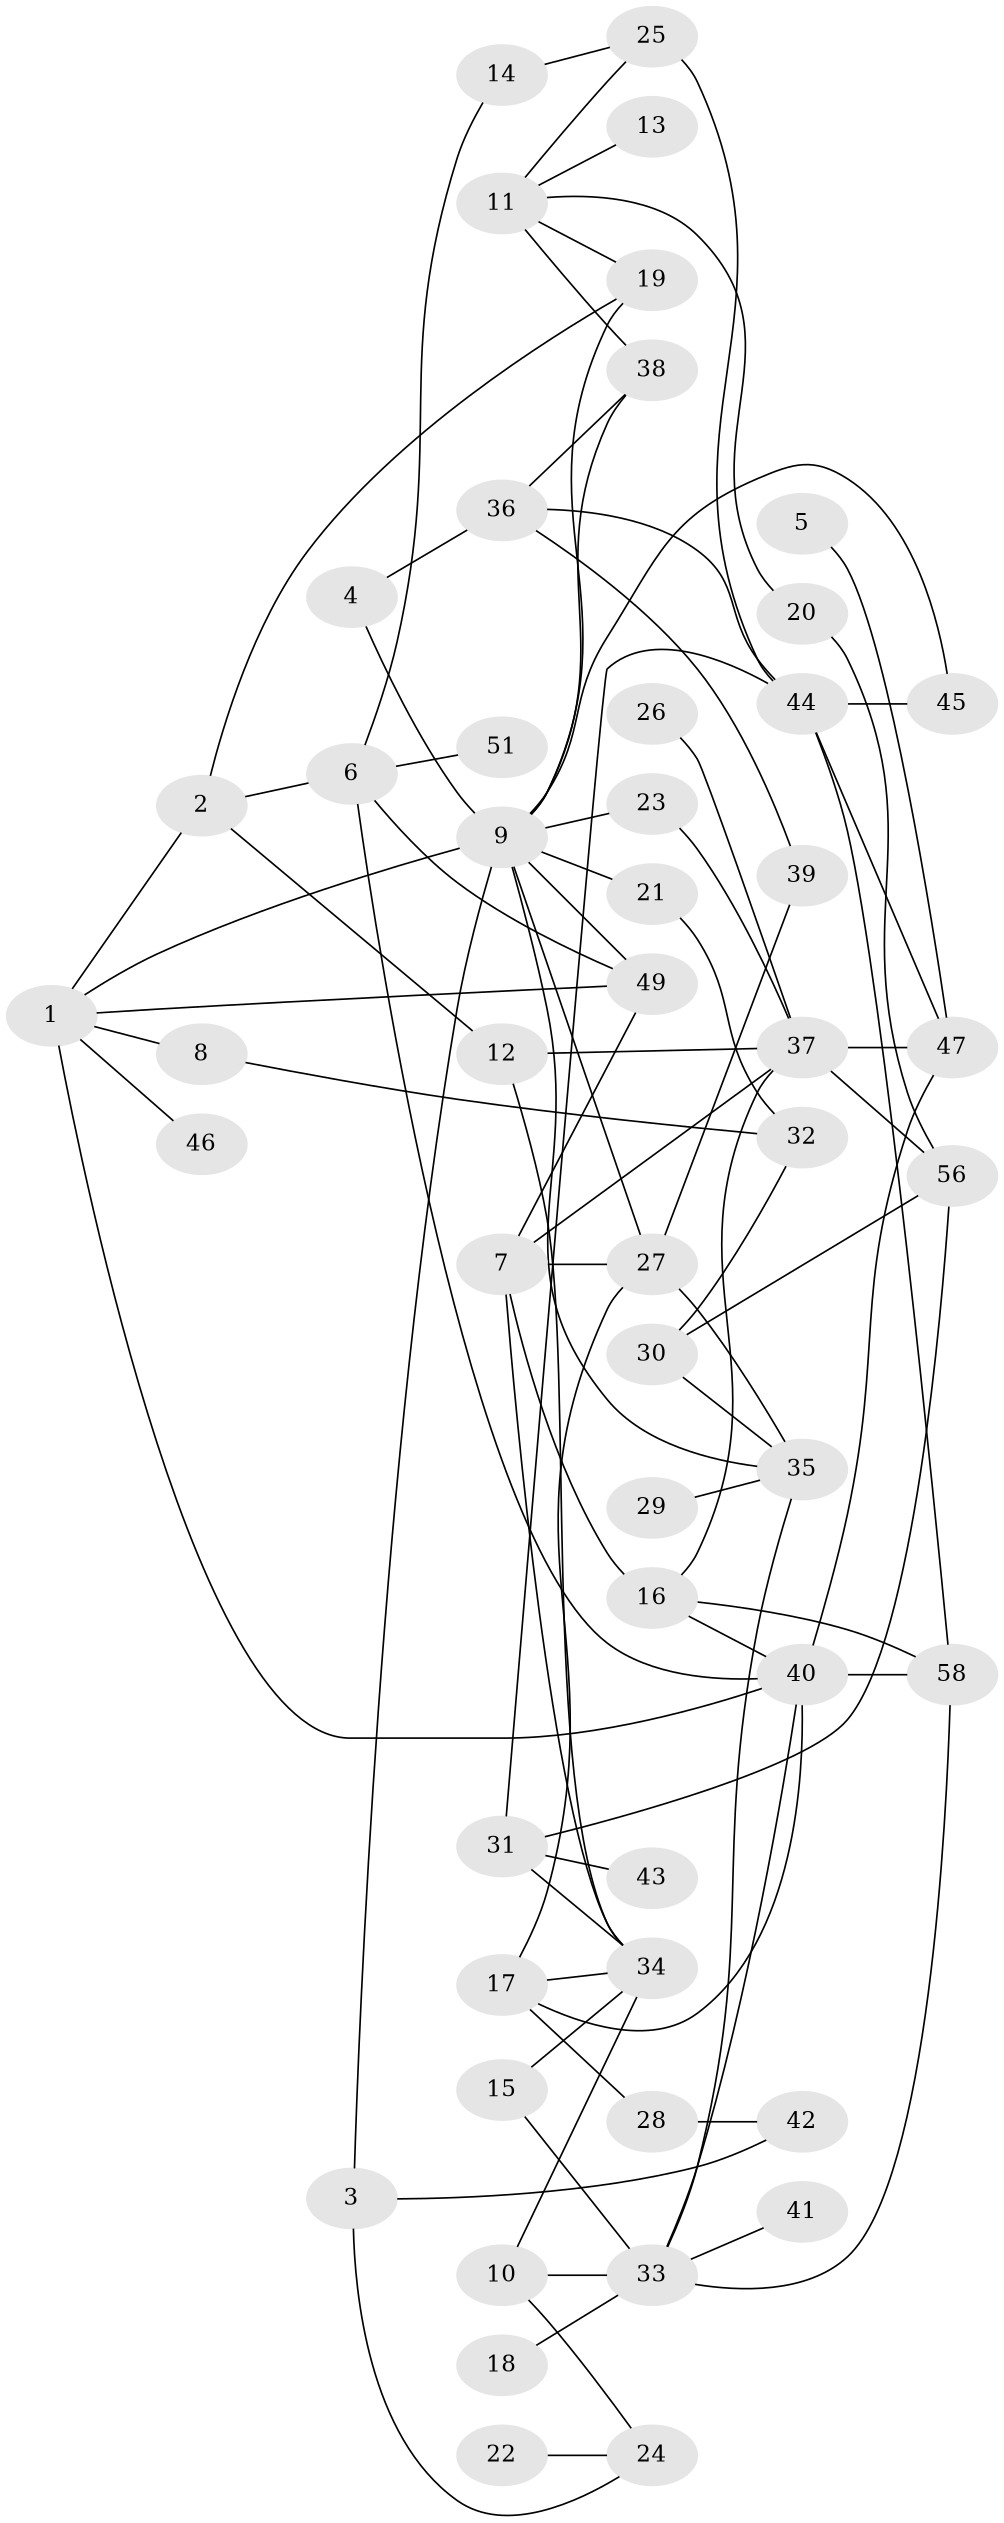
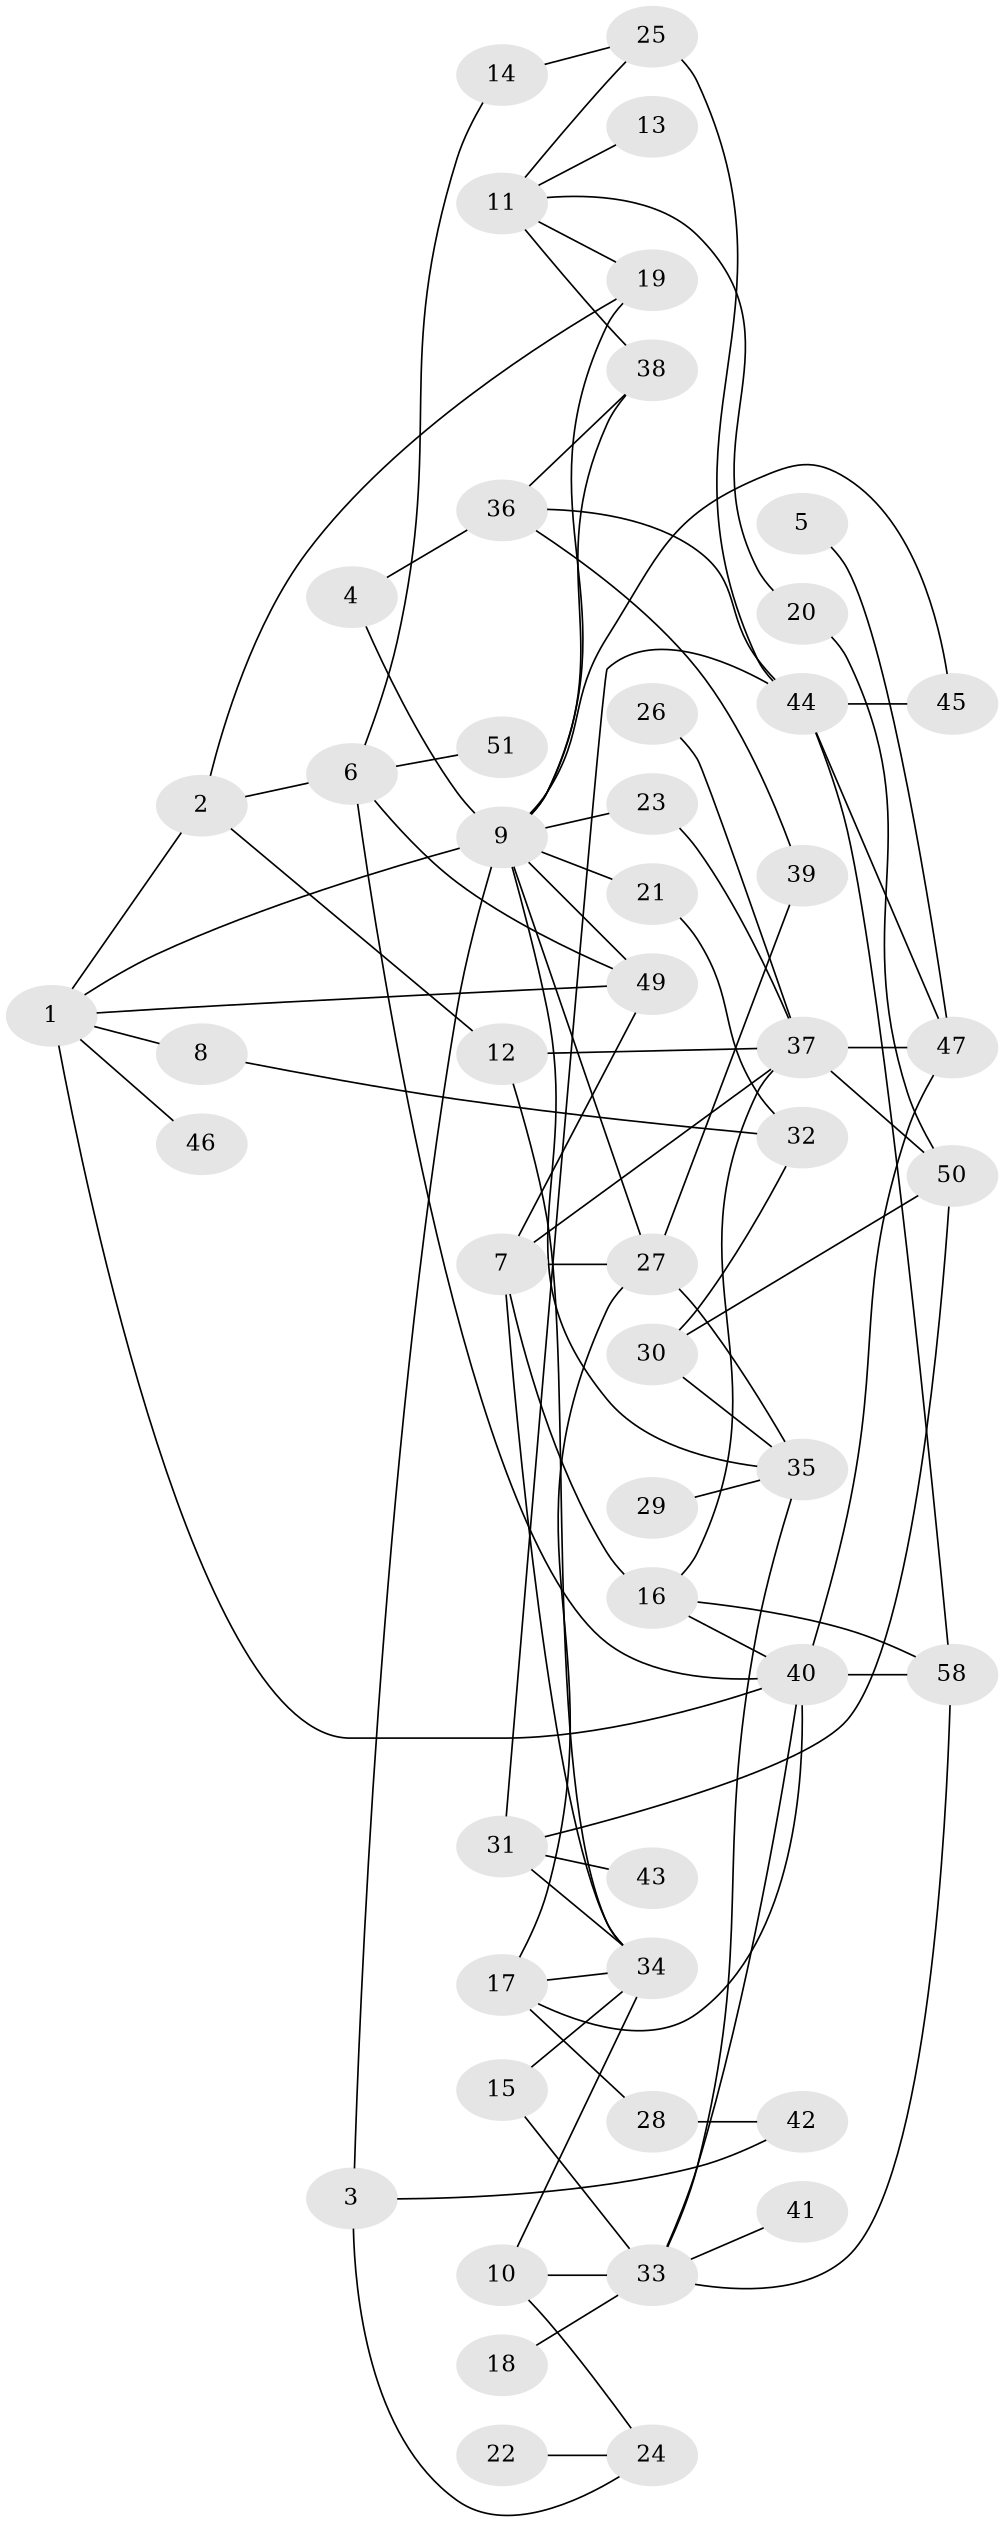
node "56": label "56" -> "50"
